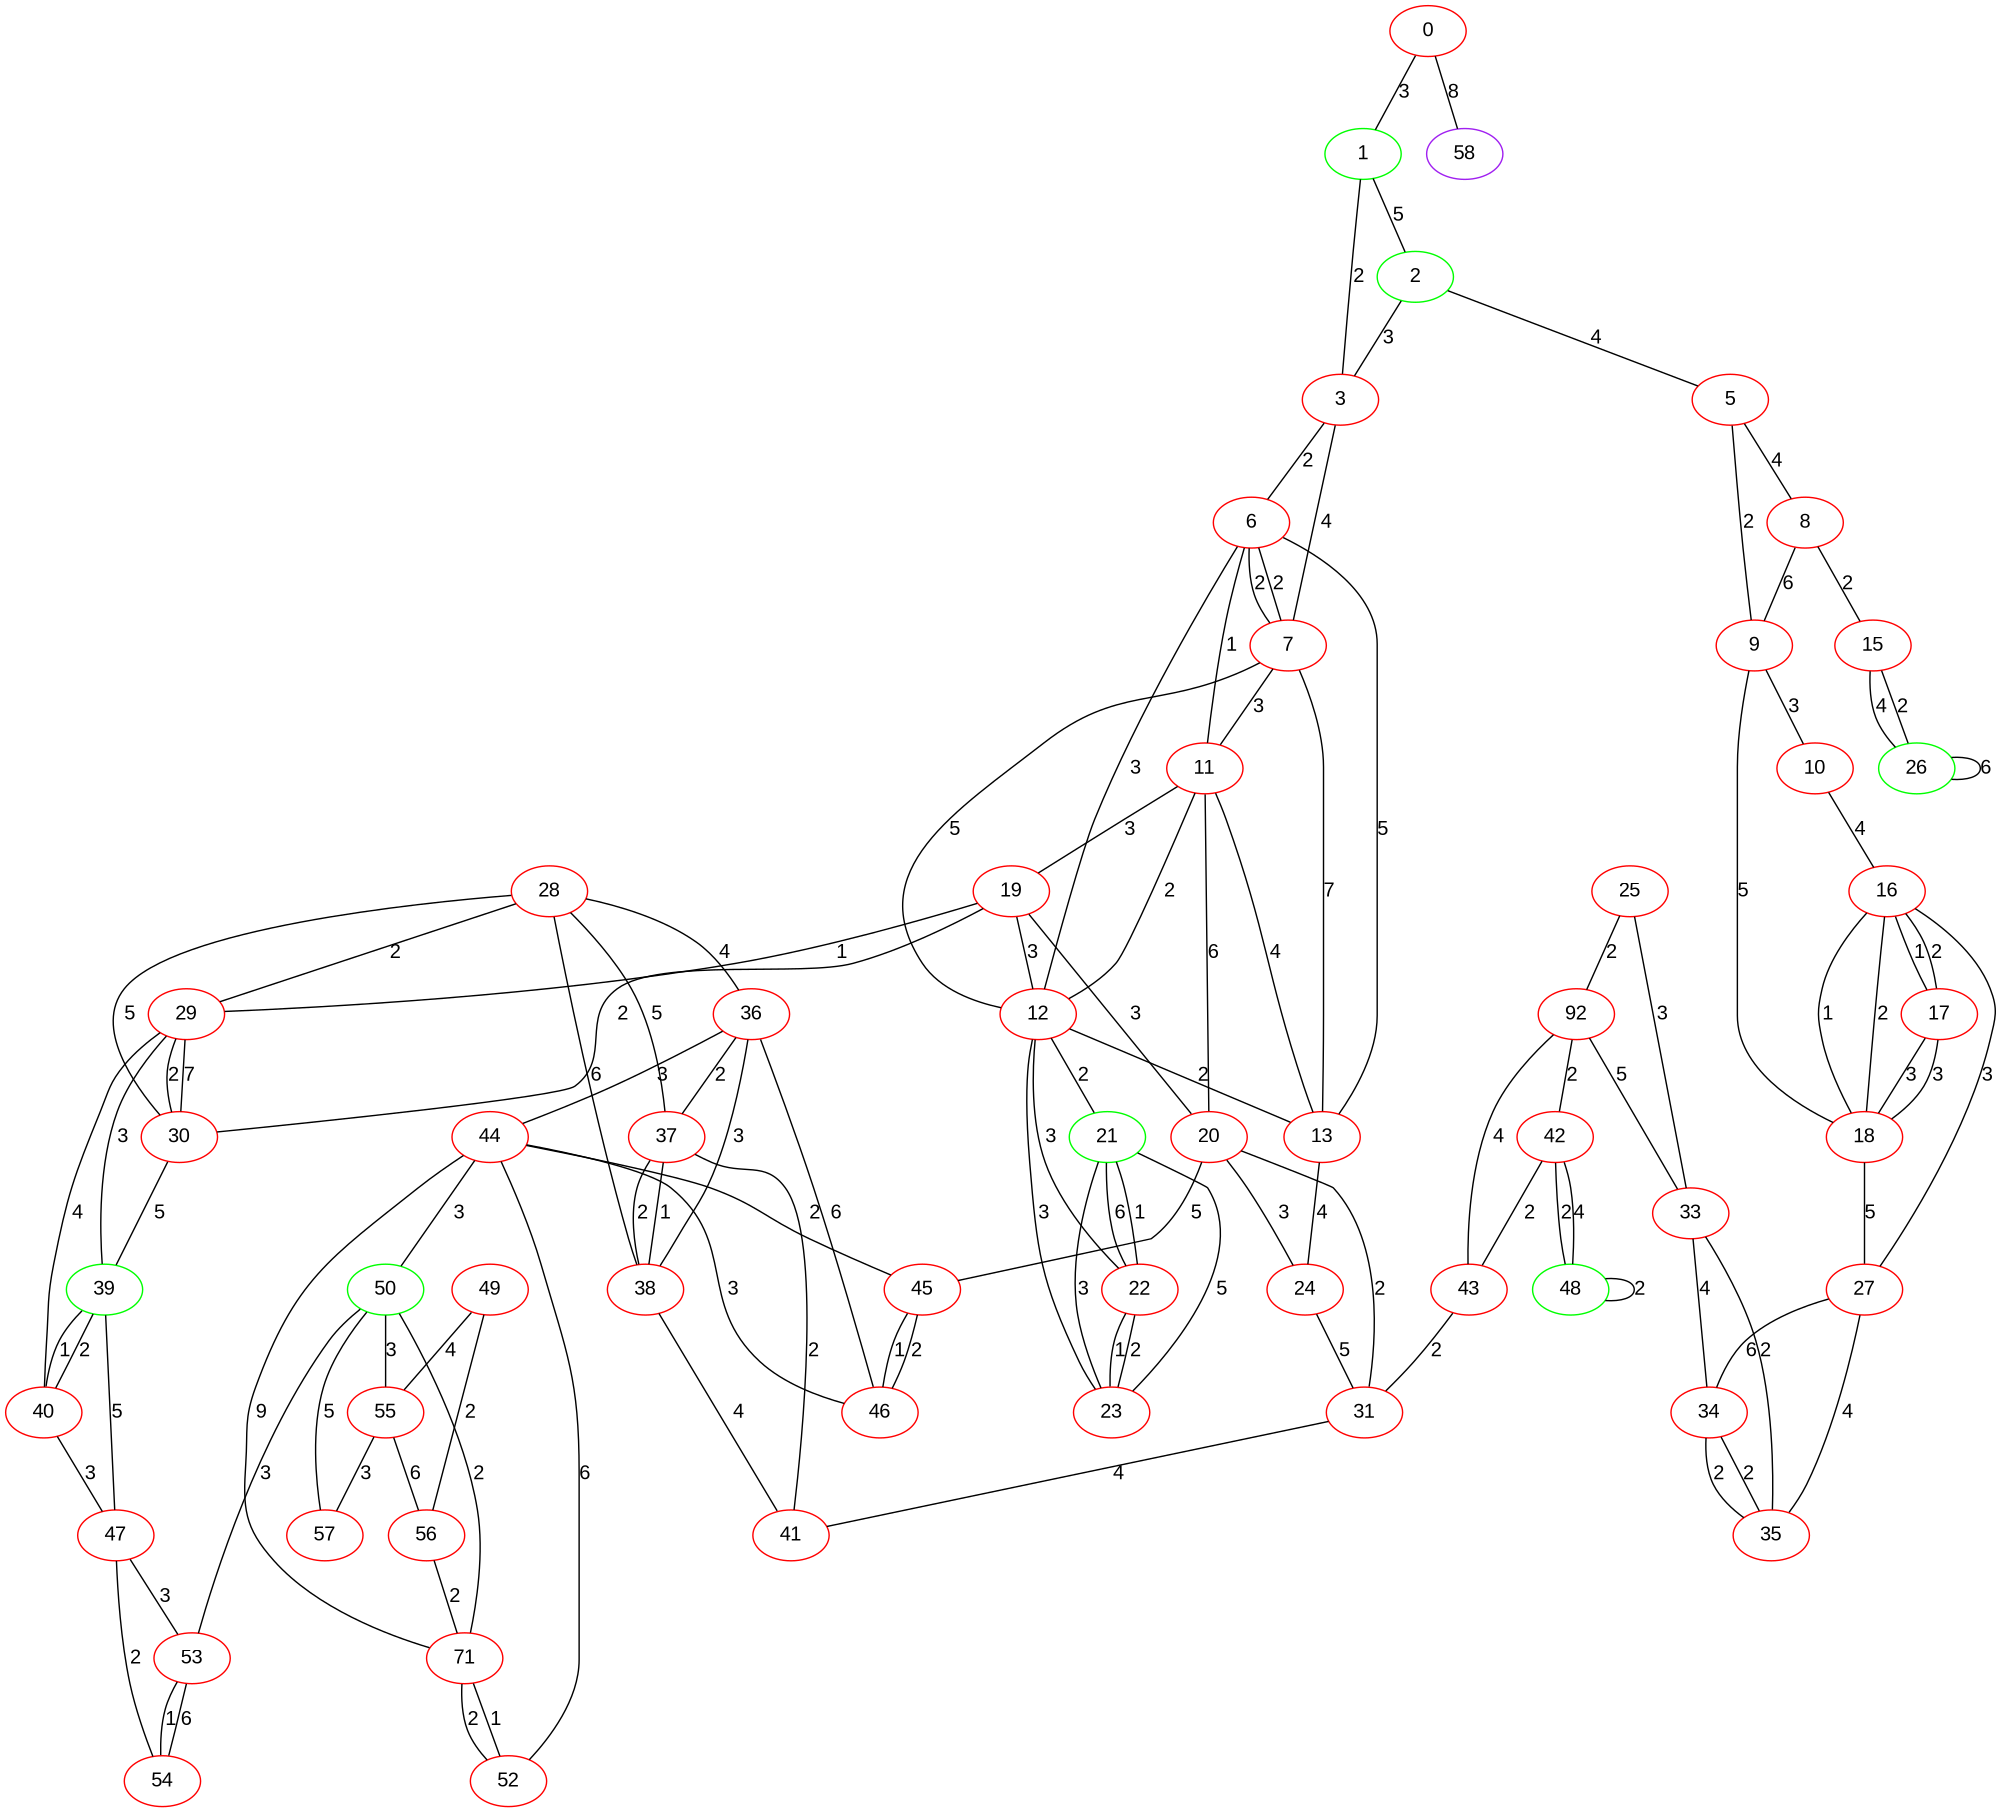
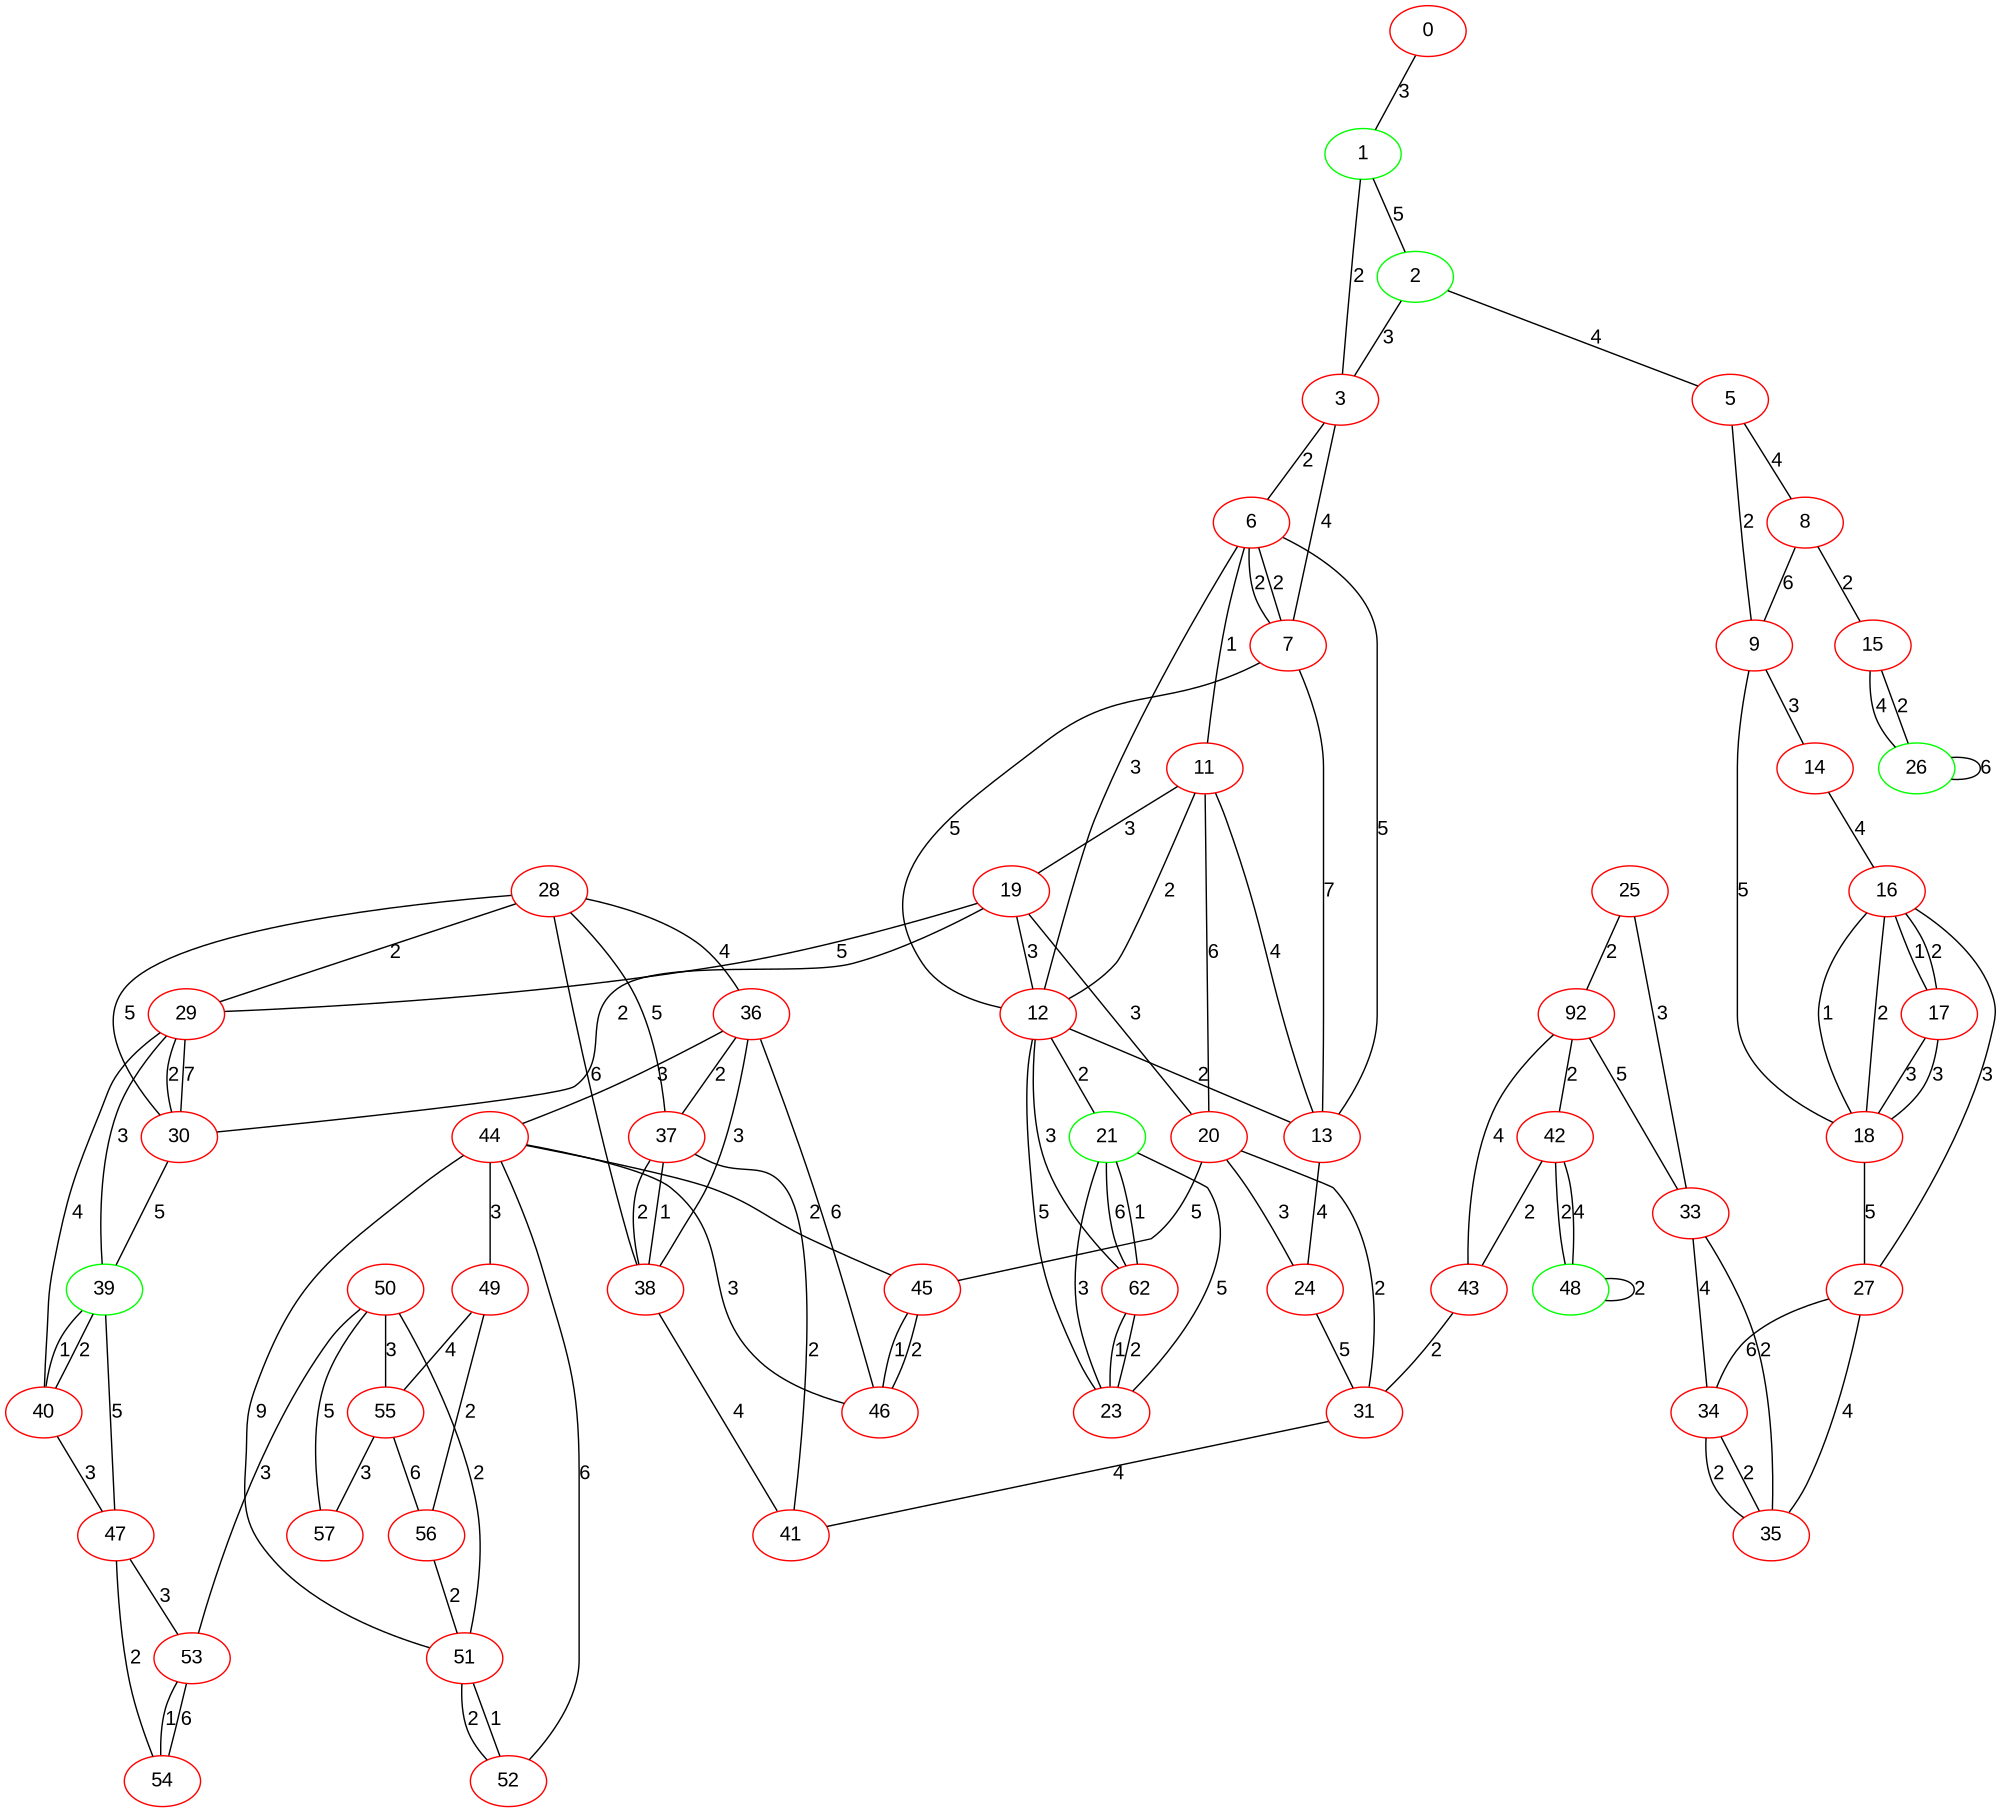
node "58": removed
edge "7" -- "11": removed, label "3"
node "10": label "10" -> "14"
edge "19" -- "29": label "1" -> "5"
edge "44" -- "50": now "44" -- "49"
edge "12" -- "23": label "3" -> "5"
node "50": color green -> red
node "22": label "22" -> "62"
node "71": label "71" -> "51"
